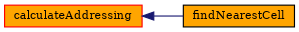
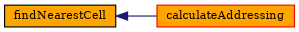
edge "findNearestCell" -> "calculateAddressing": reversed
